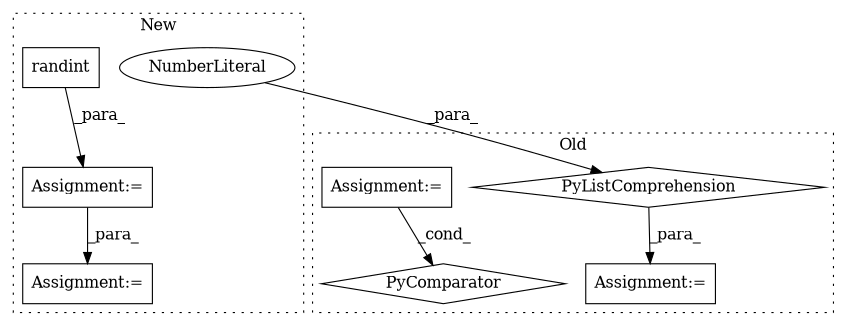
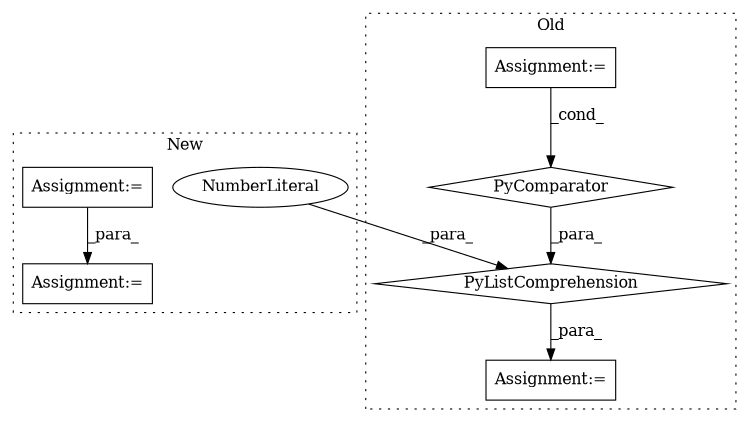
node "randint": removed
edge "PyComparator" -> "PyListComprehension": added, label "_para_"
